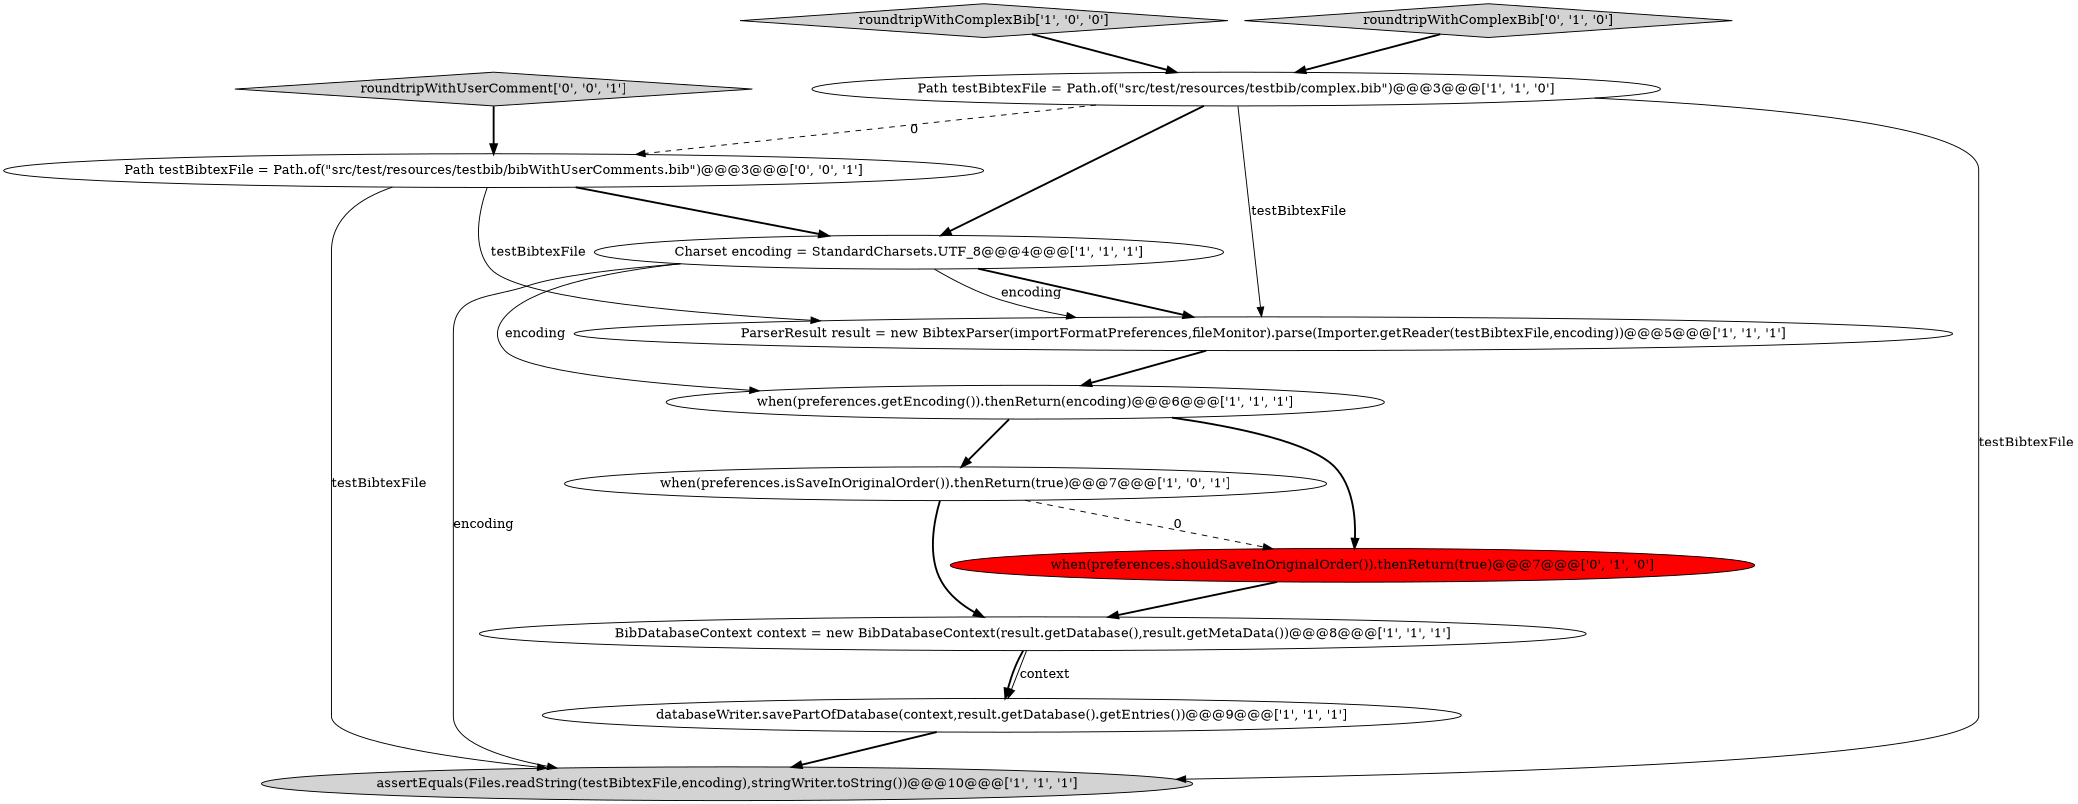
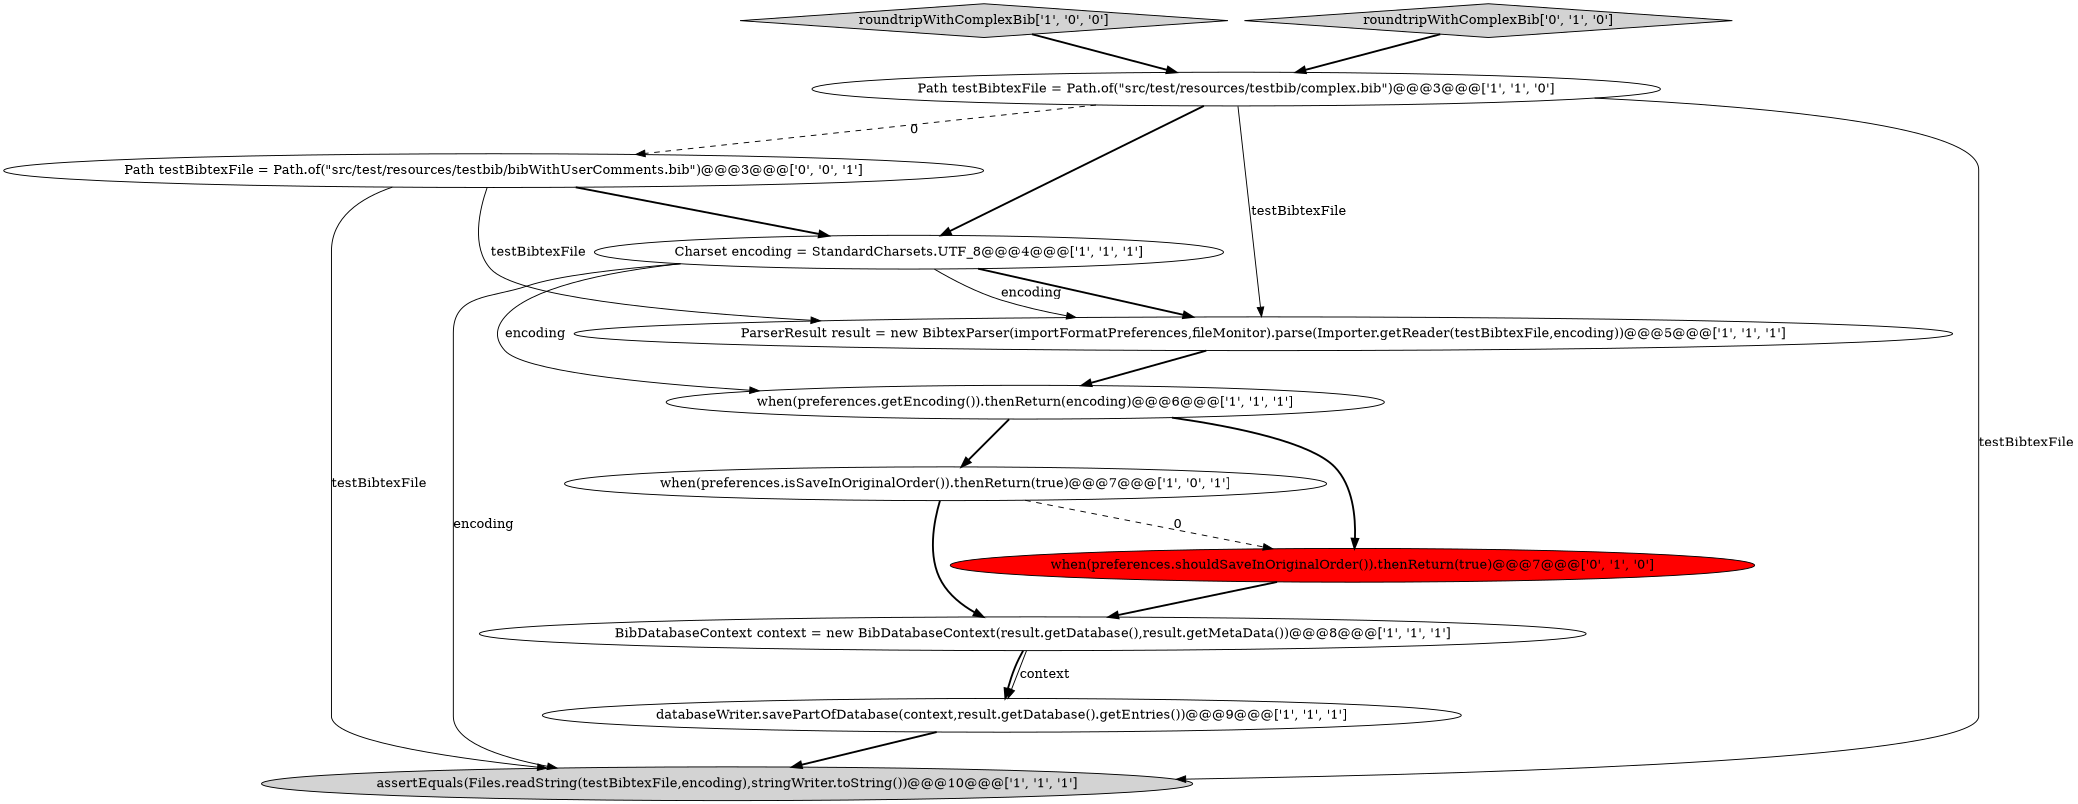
node "roundtripWithUserComment['0', '0', '1']": removed
